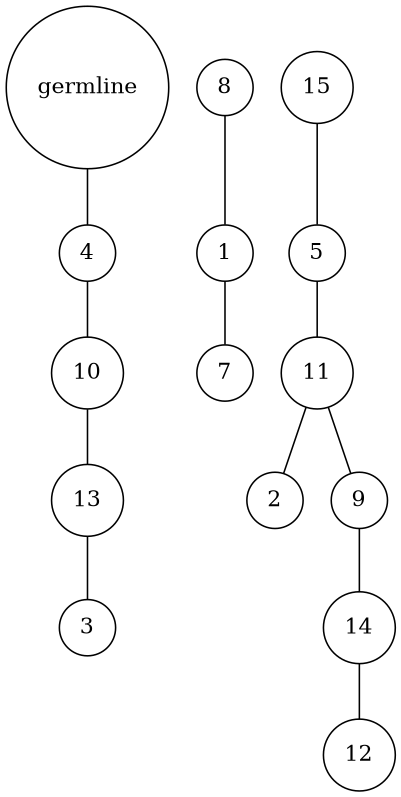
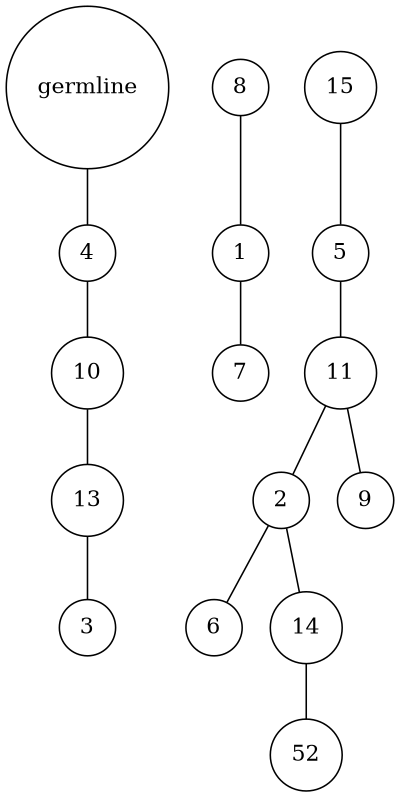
edge "9" -- "14": now "2" -- "14"
node "6": added
node "12": label "12" -> "52"
